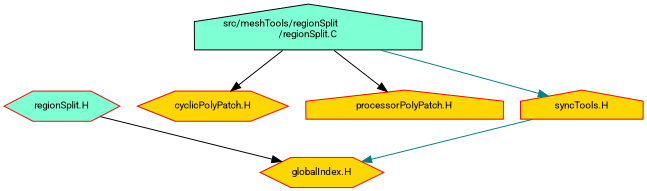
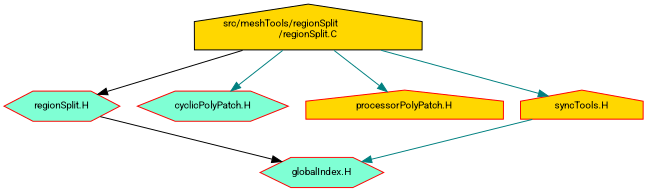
node "src/meshTools/regionSplit /regionSplit.C": fillcolor aquamarine -> gold
edge "src/meshTools/regionSplit /regionSplit.C" -> "cyclicPolyPatch.H": color black -> teal
edge "src/meshTools/regionSplit /regionSplit.C" -> "processorPolyPatch.H": color black -> teal
edge "src/meshTools/regionSplit /regionSplit.C" -> "regionSplit.H": added
node "cyclicPolyPatch.H": fillcolor gold -> aquamarine
node "globalIndex.H": fillcolor gold -> aquamarine
